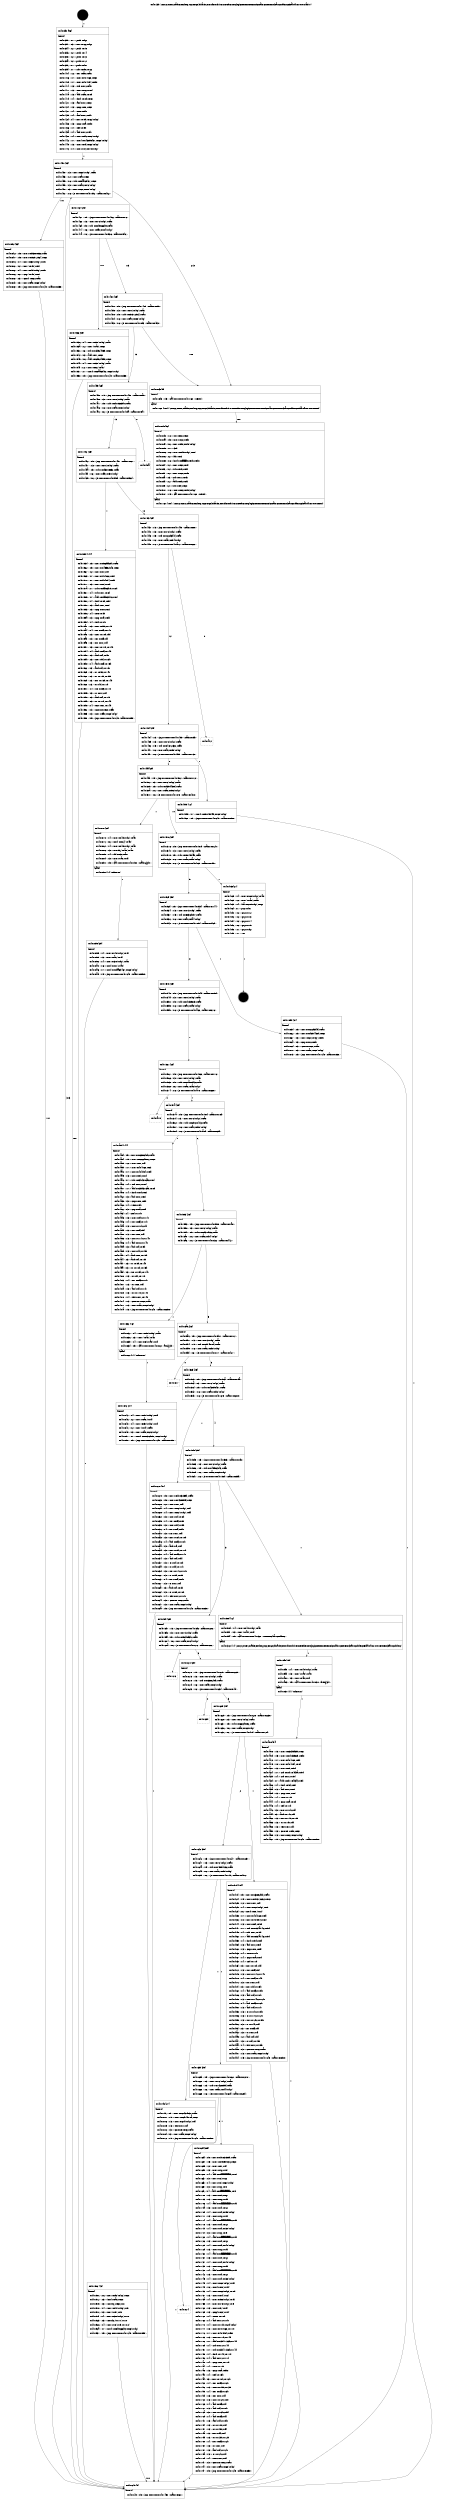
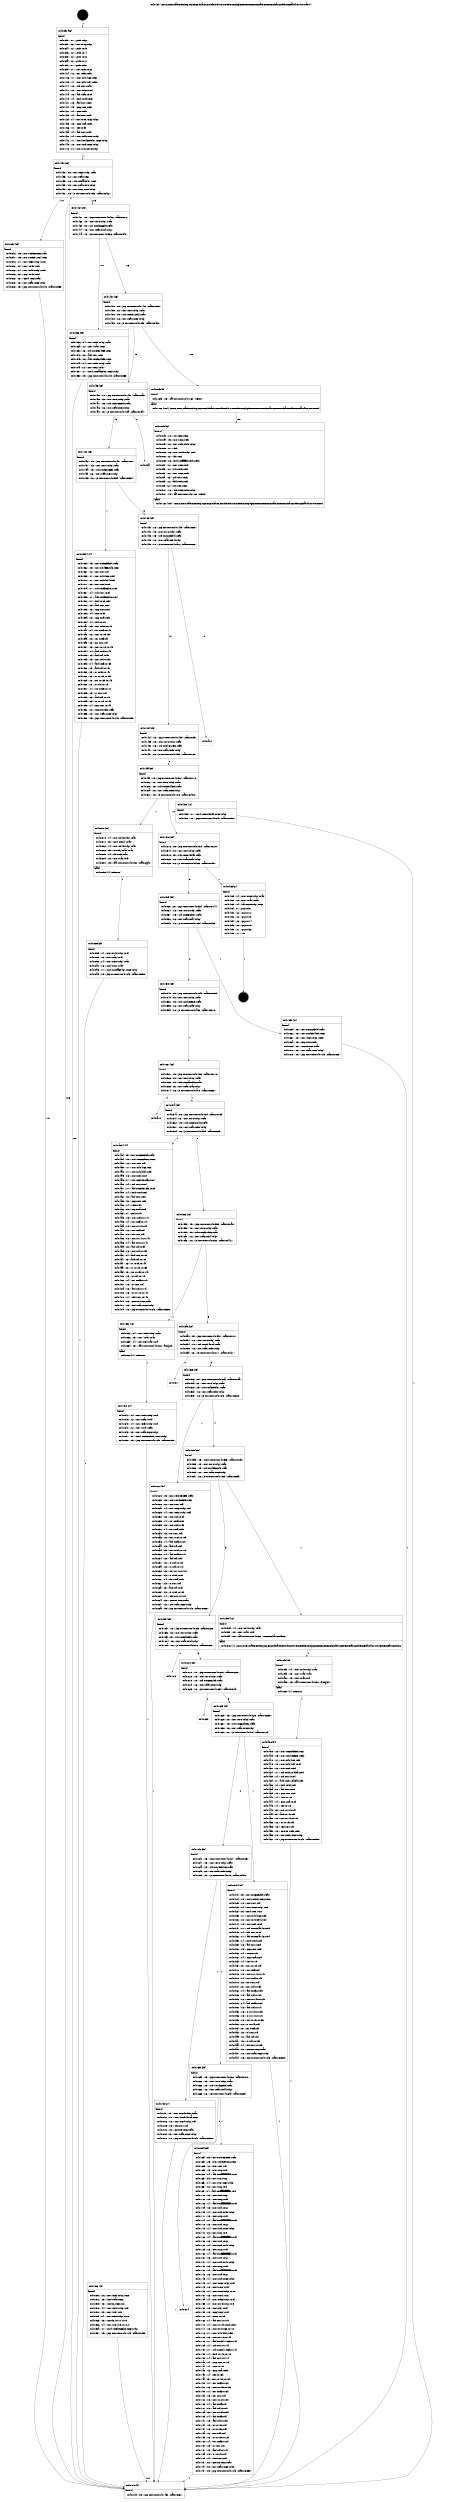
edge "0x401450 [23]" -> "0x4018d3 [5]": now "0x401450 [23]" -> "0x401467 [25]"
edge "0x4014e4 [25]" -> "0x401bb9 [12]": removed, label "1"
